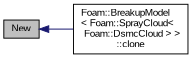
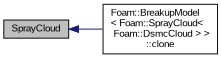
node "New": label "New" -> "SprayCloud"
